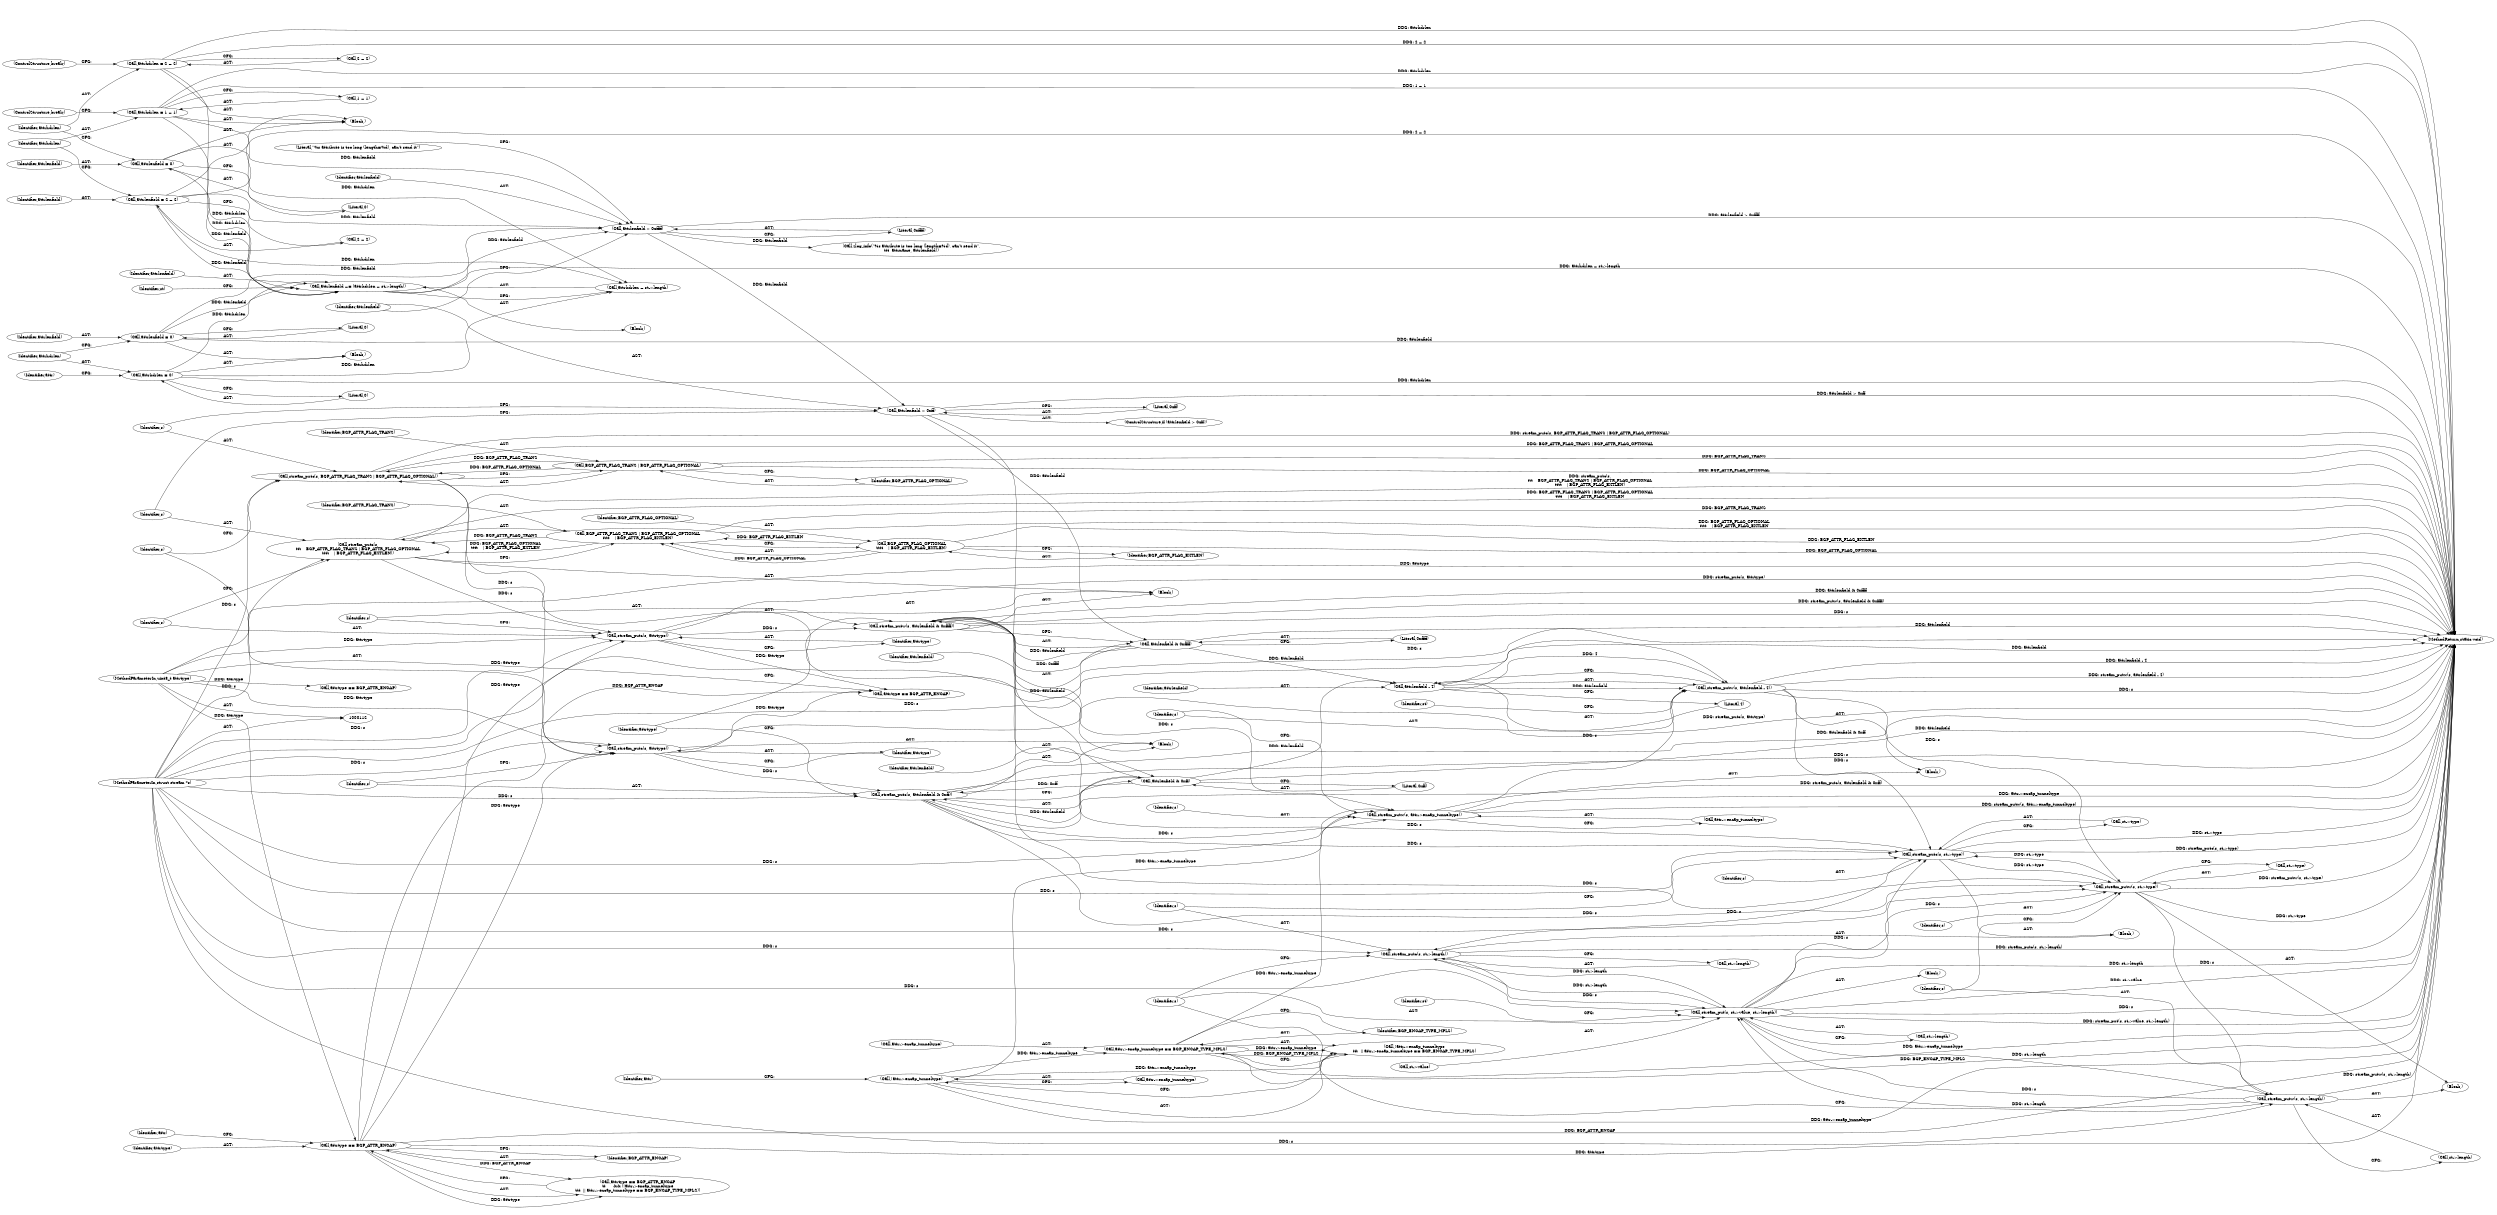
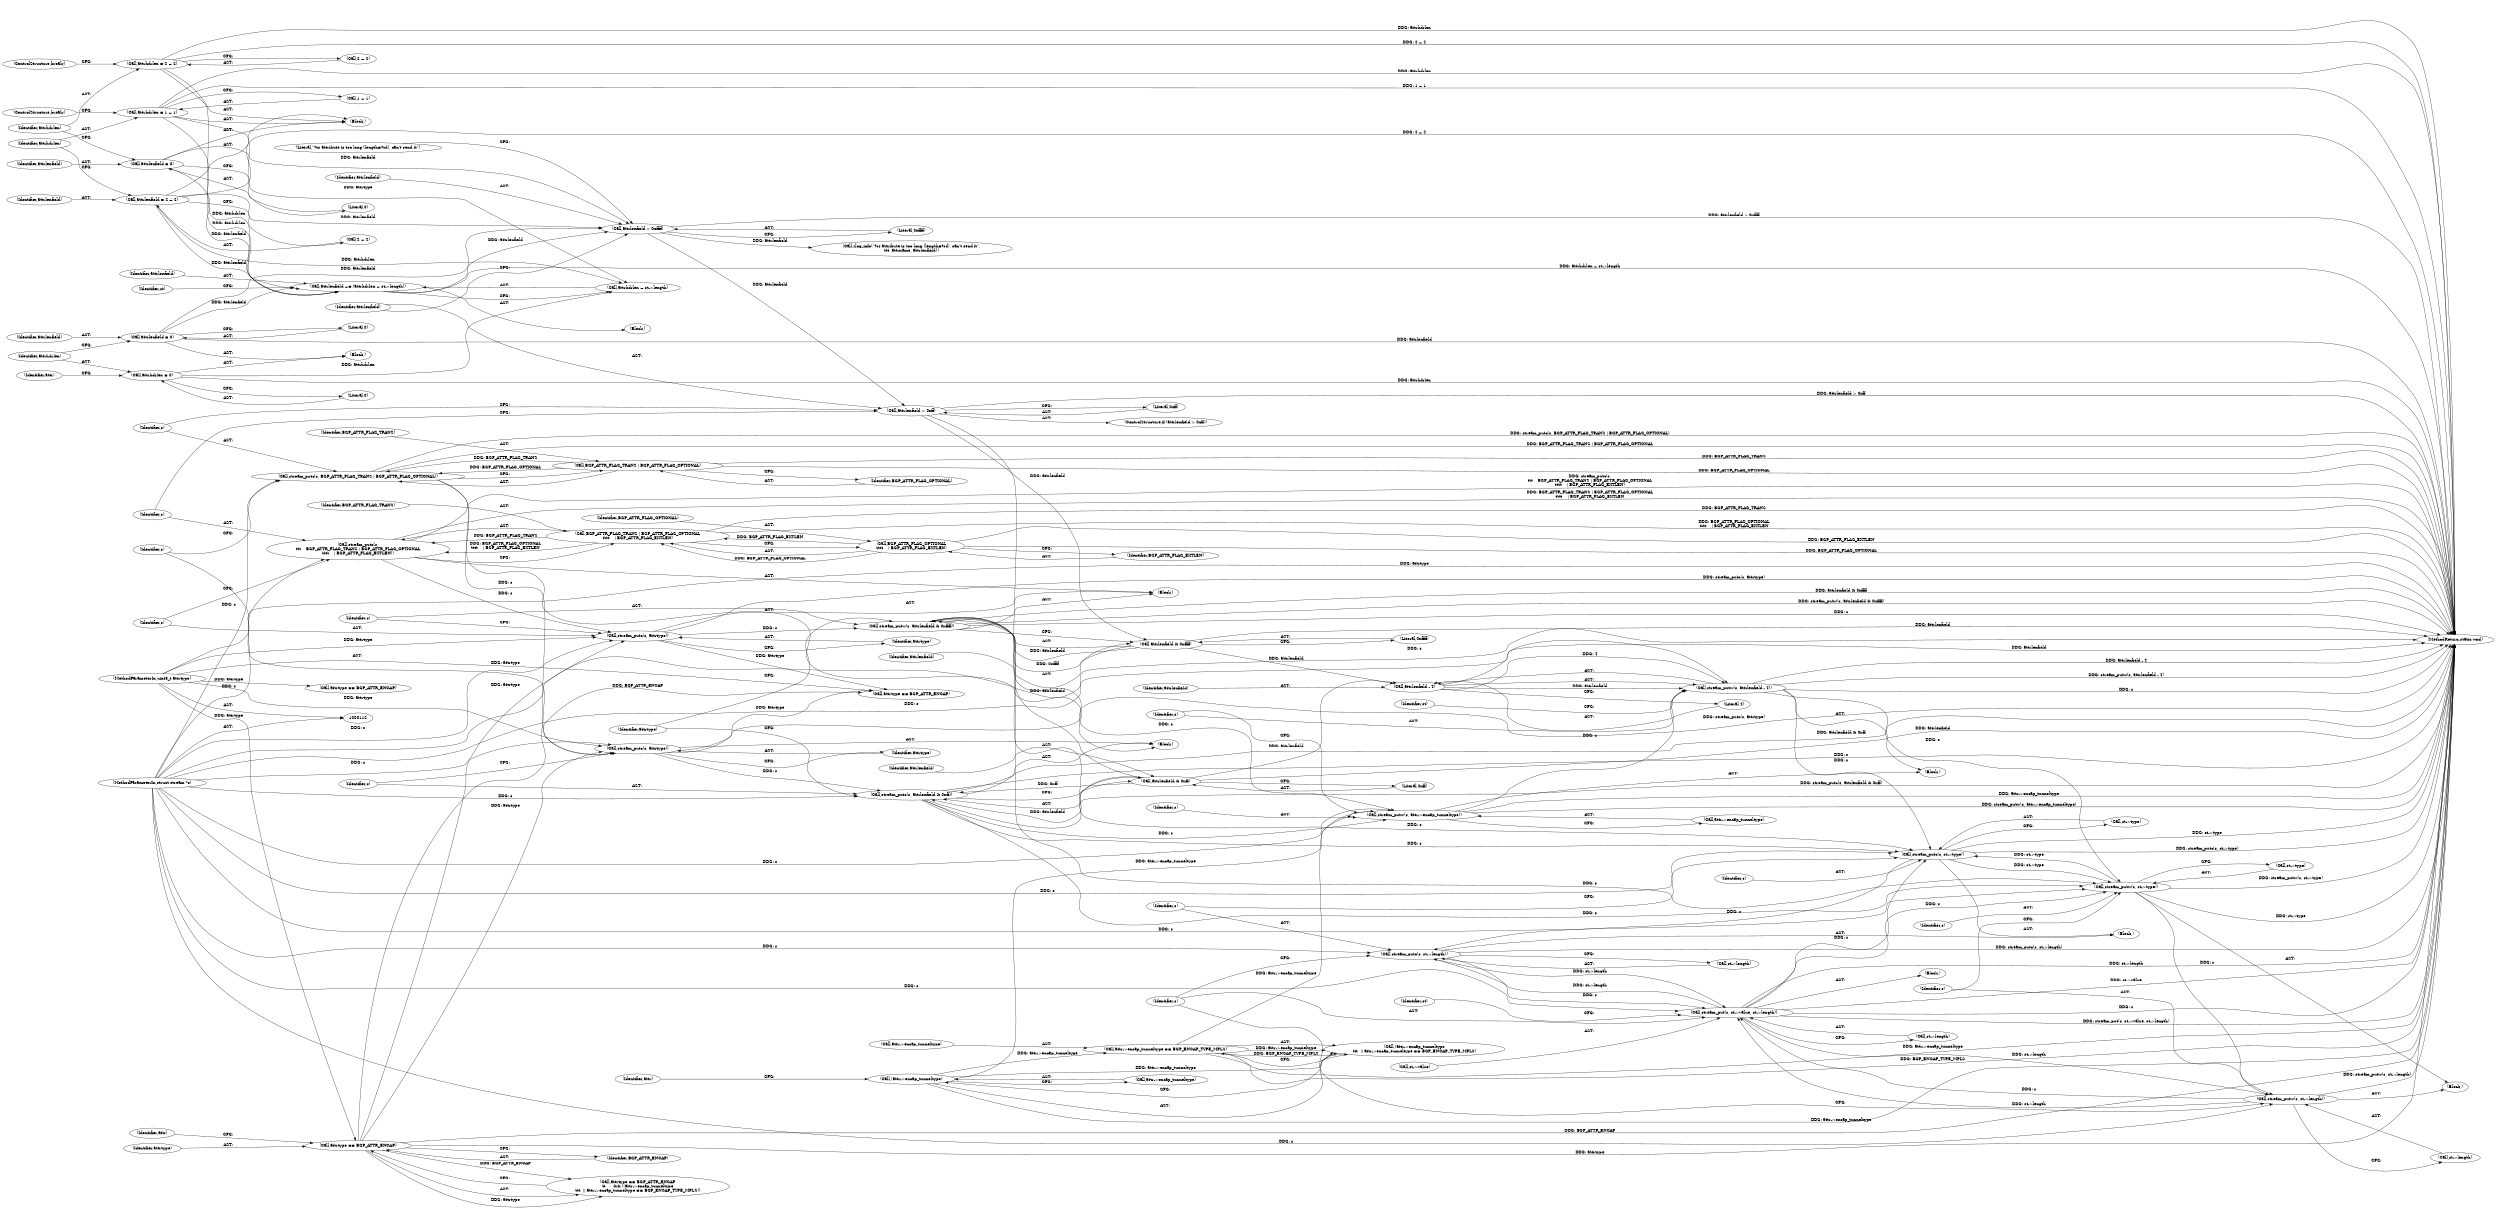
edge "(Call,attrhdrlen = 1 + 1)" -> "(Call,attrhdrlen + st->length)": label "DDG: attrhdrlen" -> "DDG: attrtype"
edge "(Call,attrhdrlen = 0)" -> "(Call,attrlenfield += (attrhdrlen + st->length))": removed, label "DDG: attrhdrlen"
edge "(Call,stream_putw(s, attrlenfield - 4))" -> "(Call,attrlenfield - 4)": label "CFG: " -> "AST: "
node "(Identifier,BGP_ENCAP_TYPE_MPLS)": removed
